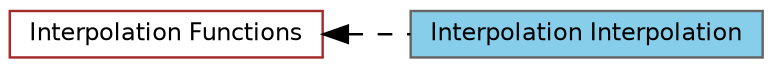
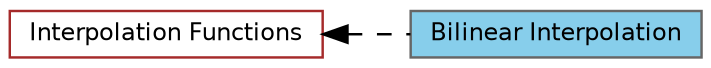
node "Interpolation Interpolation": label "Interpolation Interpolation" -> "Bilinear Interpolation"
